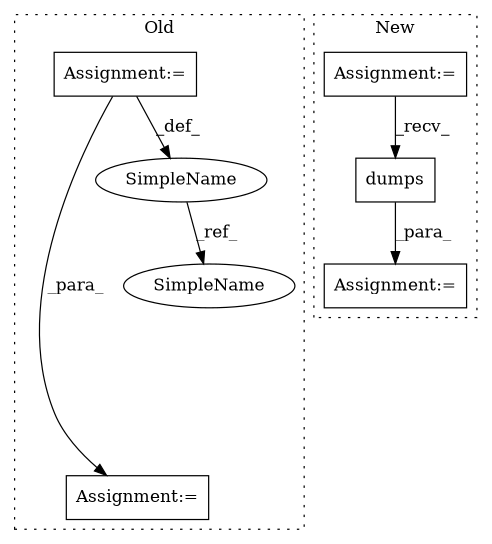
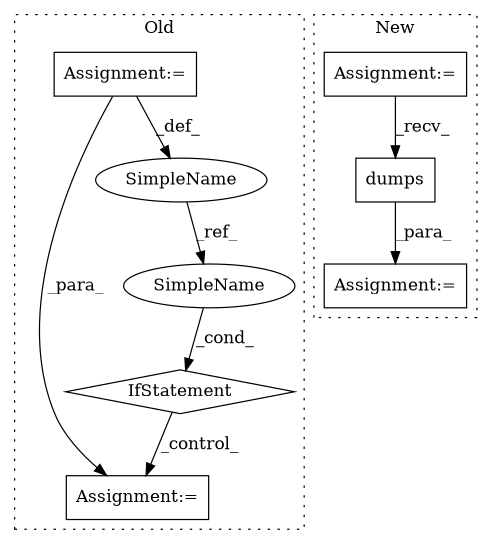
node "IfStatement": added
